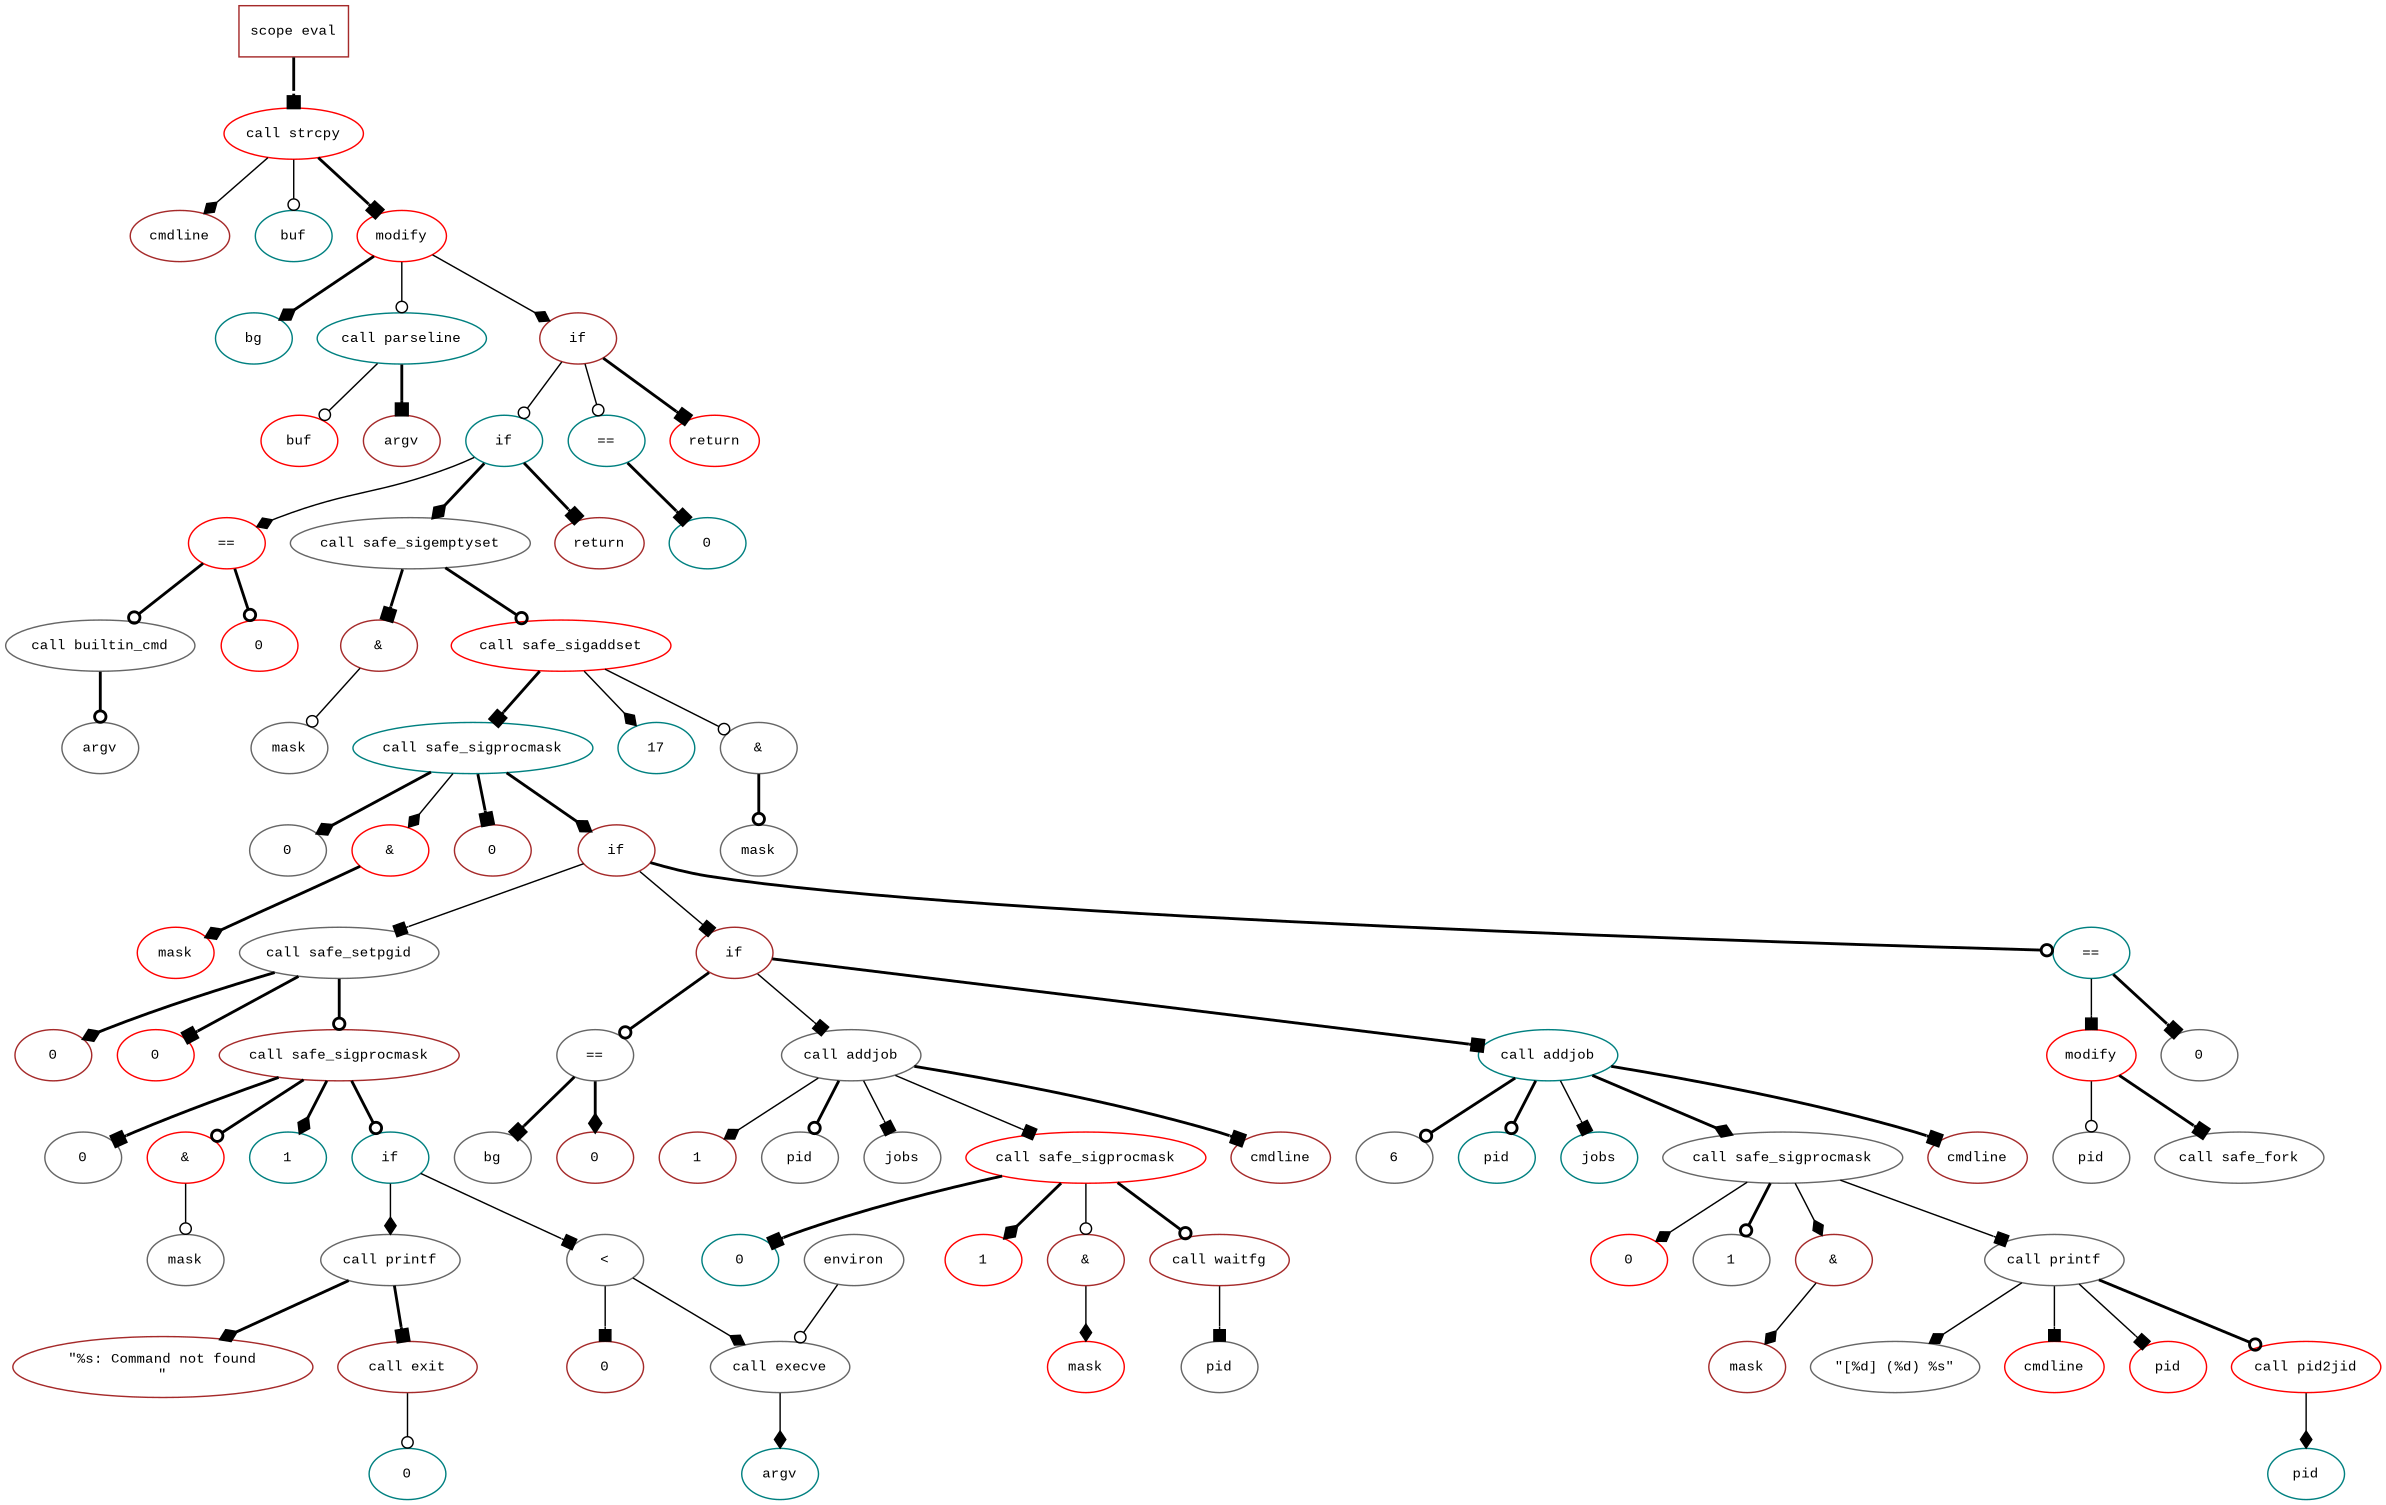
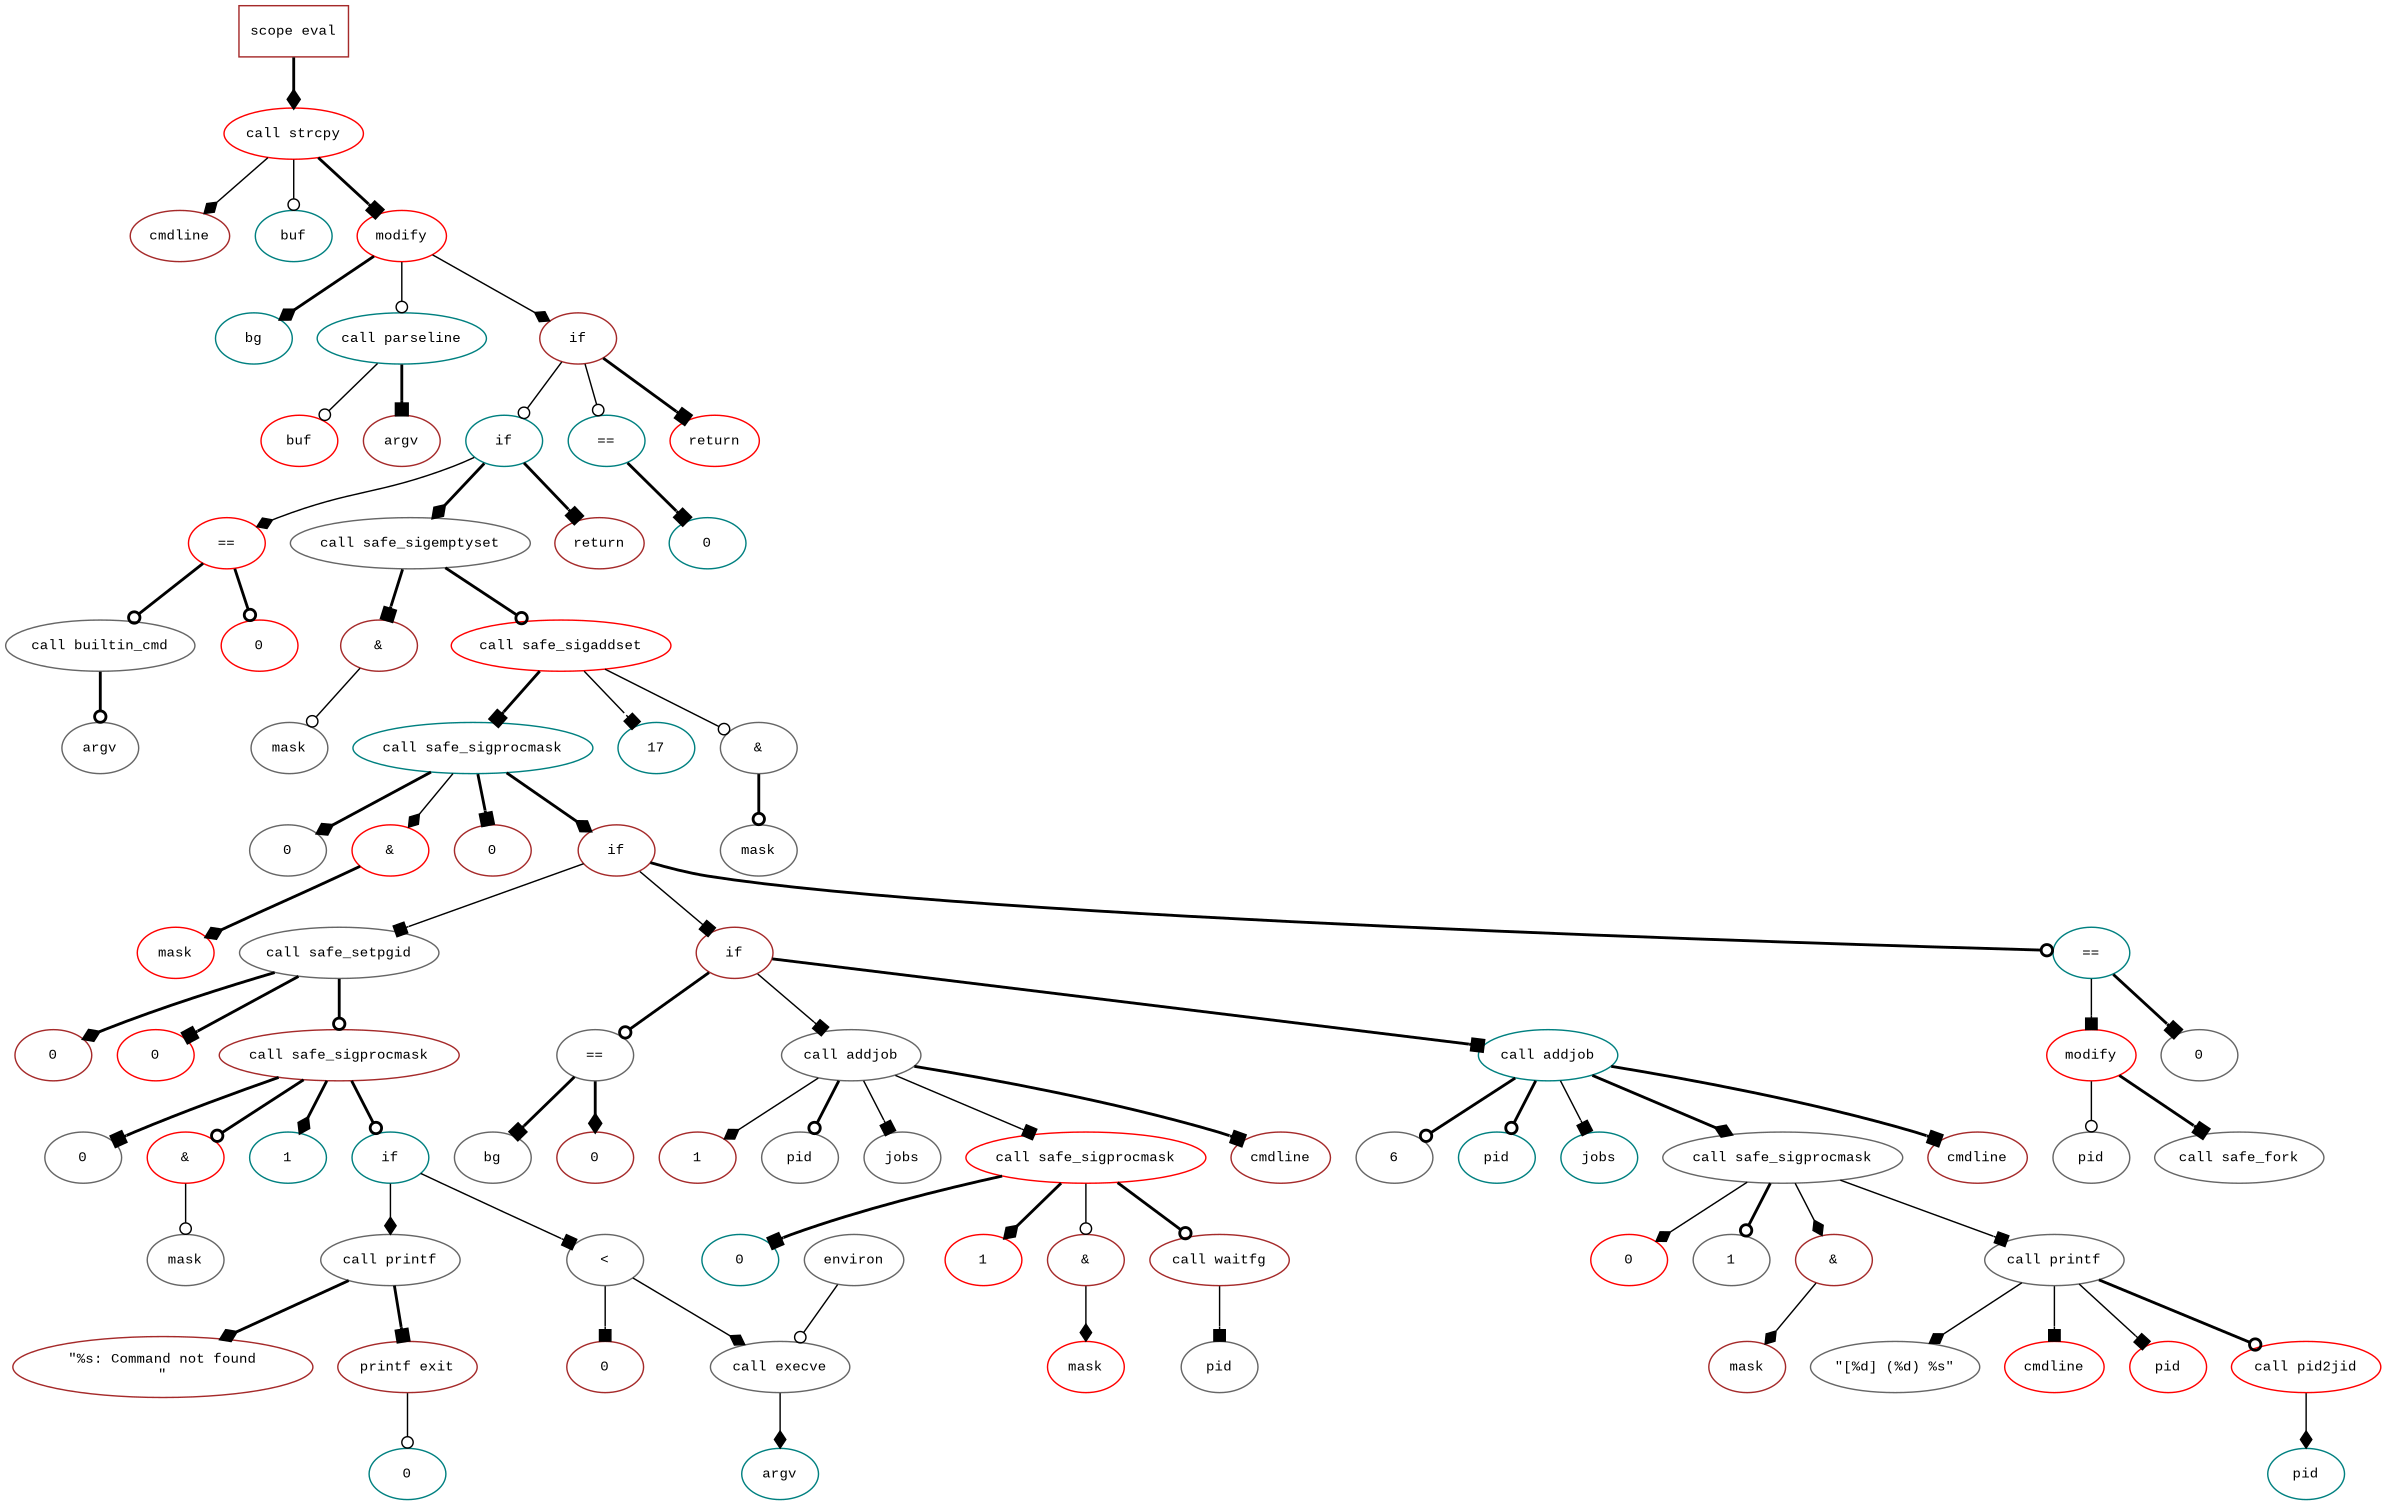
edge "scope eval" -> "call strcpy": arrowhead box -> diamond
edge "call safe_sigaddset" -> "17": arrowhead diamond -> box
node "call exit": label "call exit" -> "printf exit"
